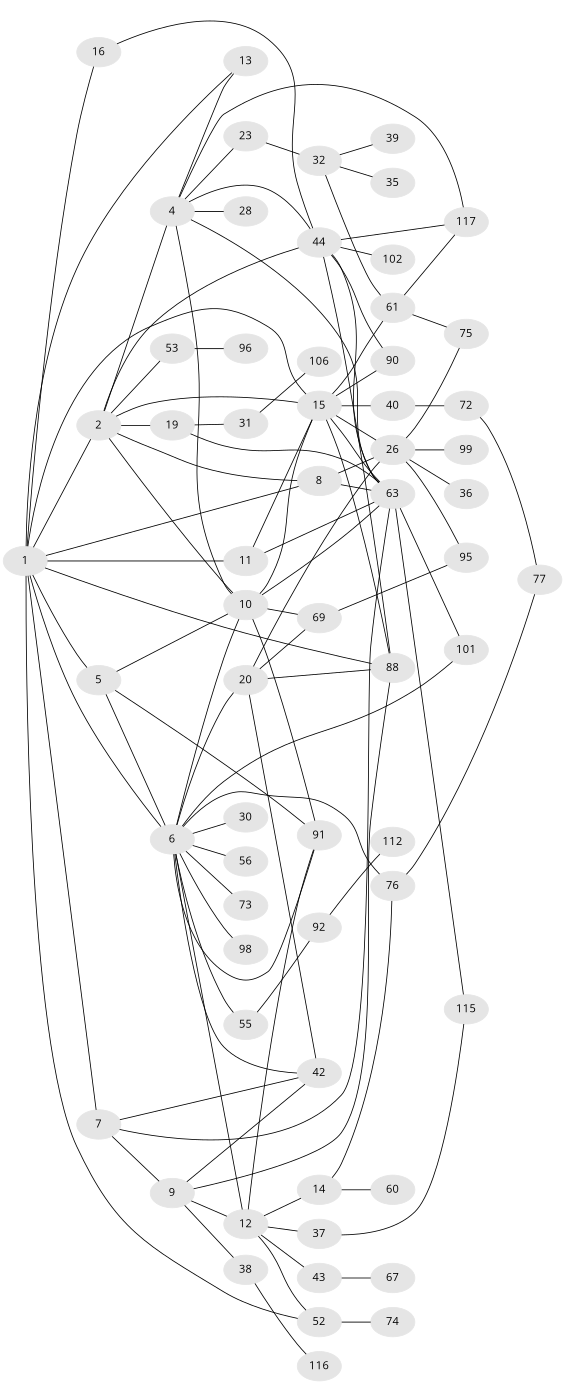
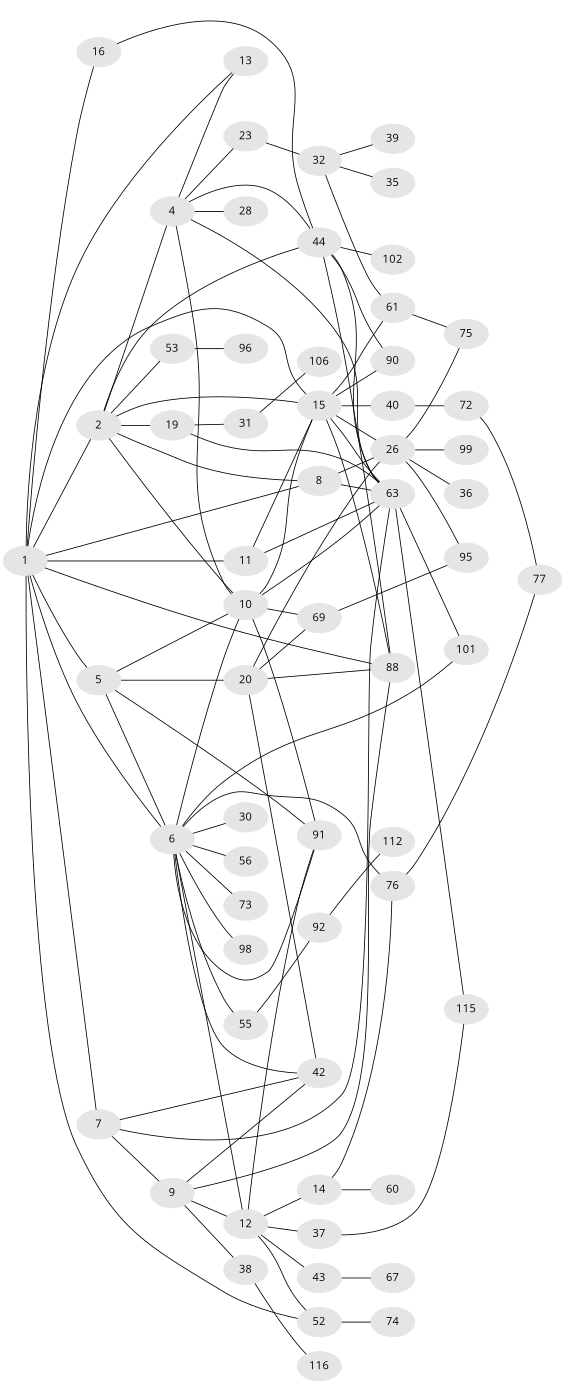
node "117": removed
edge "20" -- "6": now "20" -- "5"
